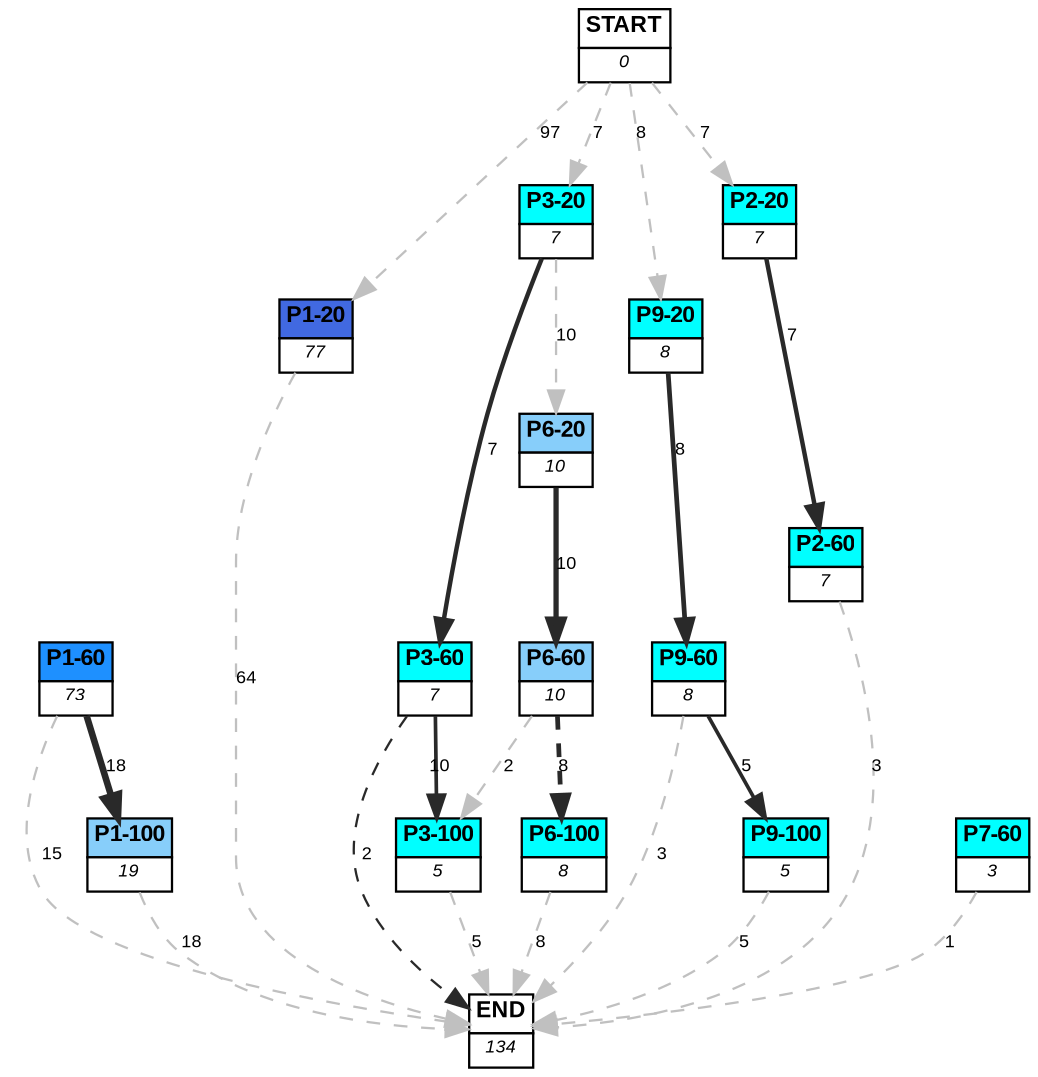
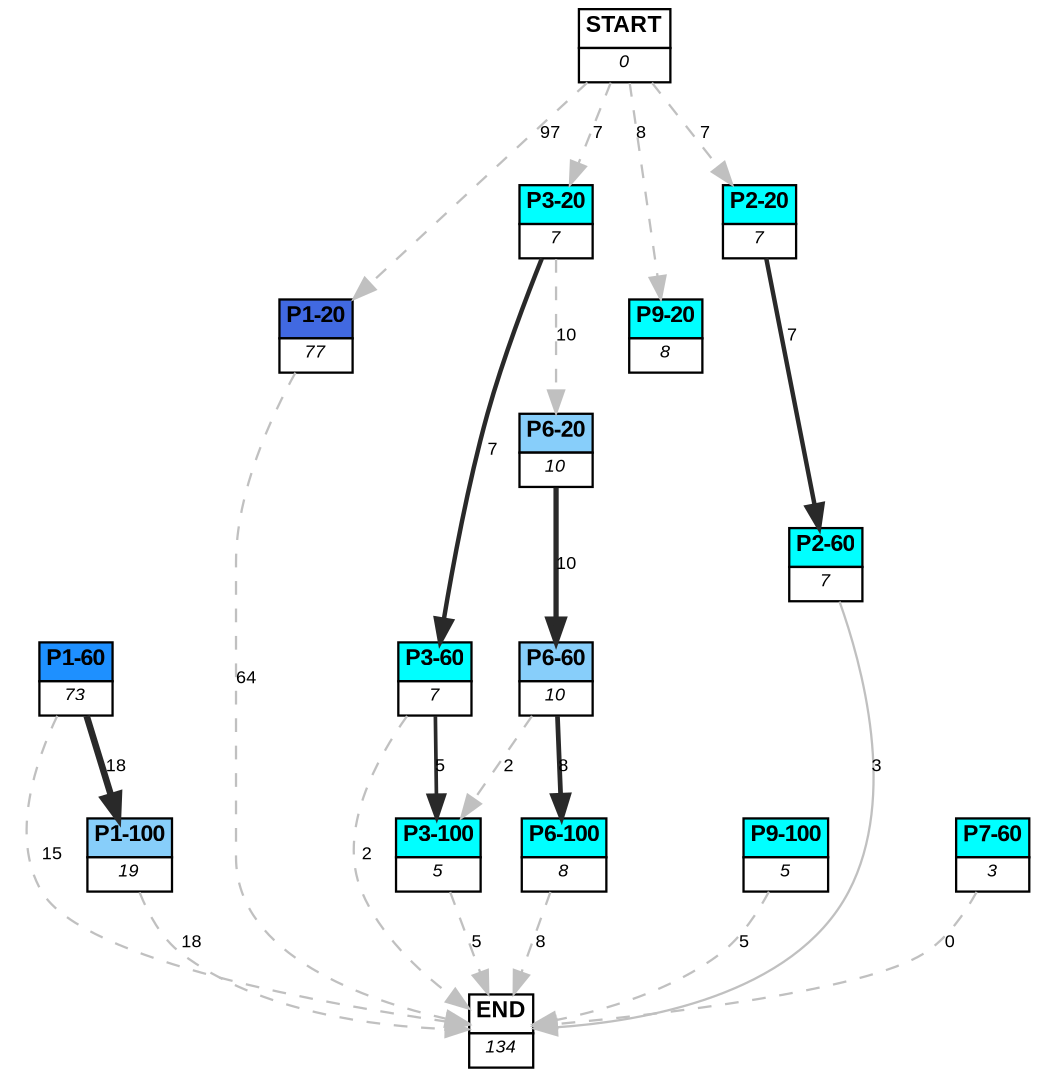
node "P9-60": removed
edge "P6-60" -> "P6-100": style dashed -> solid
edge "P3-60" -> "P3-100": label "10" -> "5"
edge "P3-60" -> "END": color grey16 -> grey
edge "P2-60" -> "END": style dashed -> solid
edge "P7-60" -> "END": label "1" -> "0"
